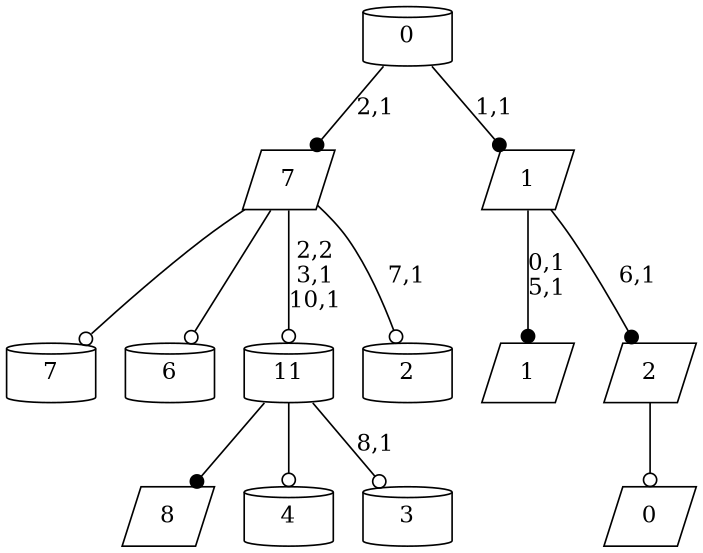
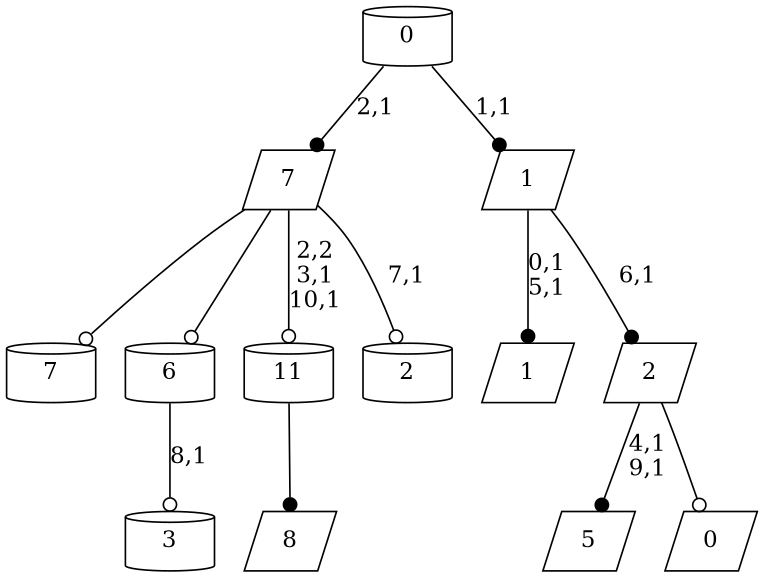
edge "11" -> "3": now "6" -> "3"
node "4": removed
node "5": added
